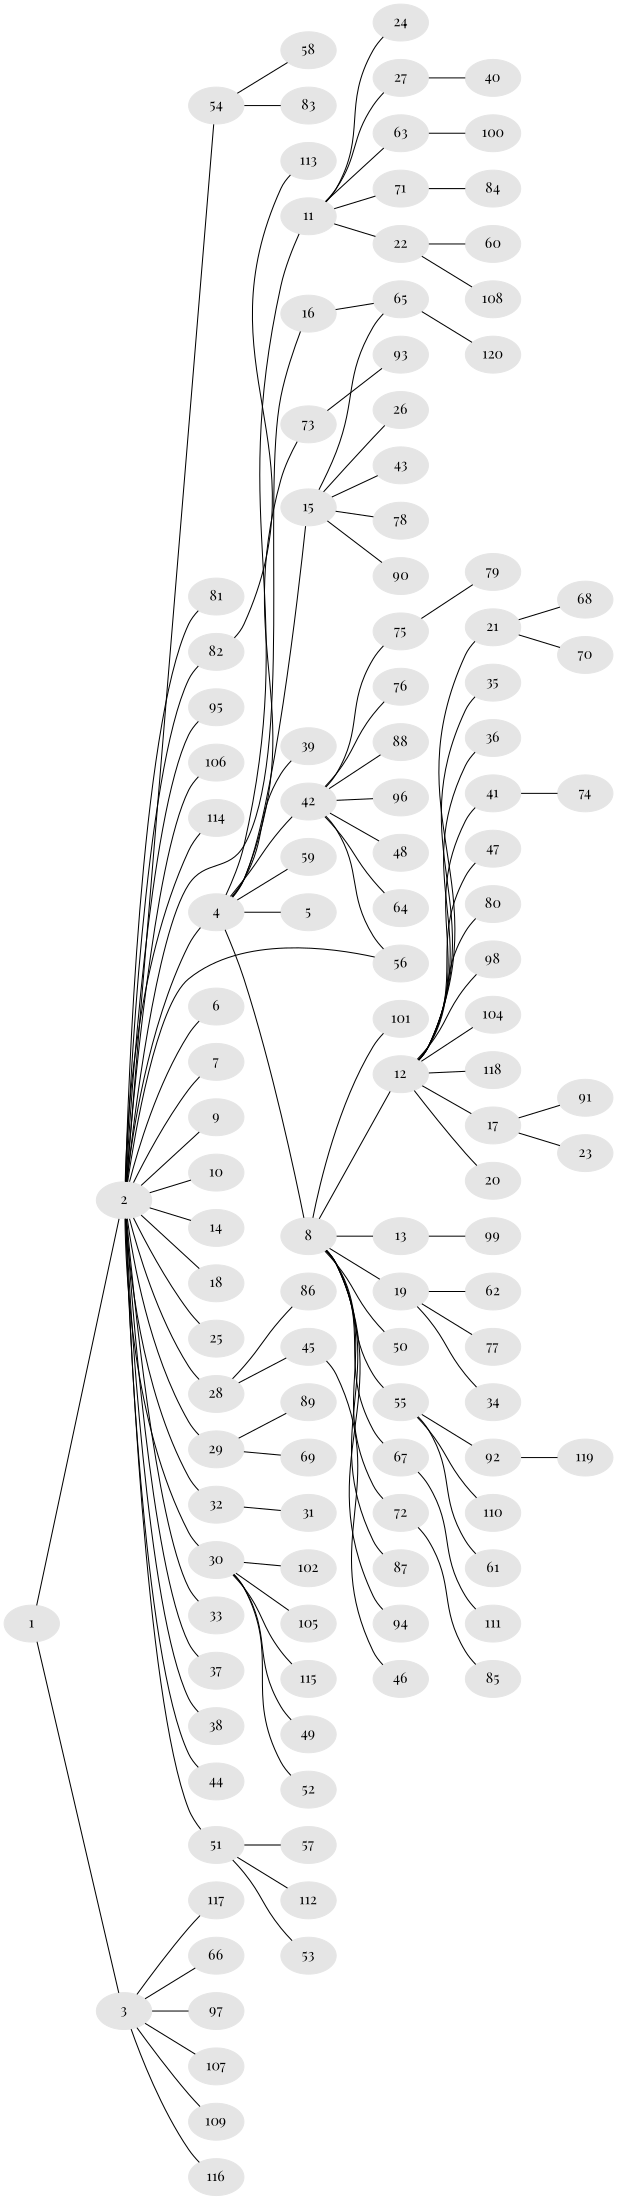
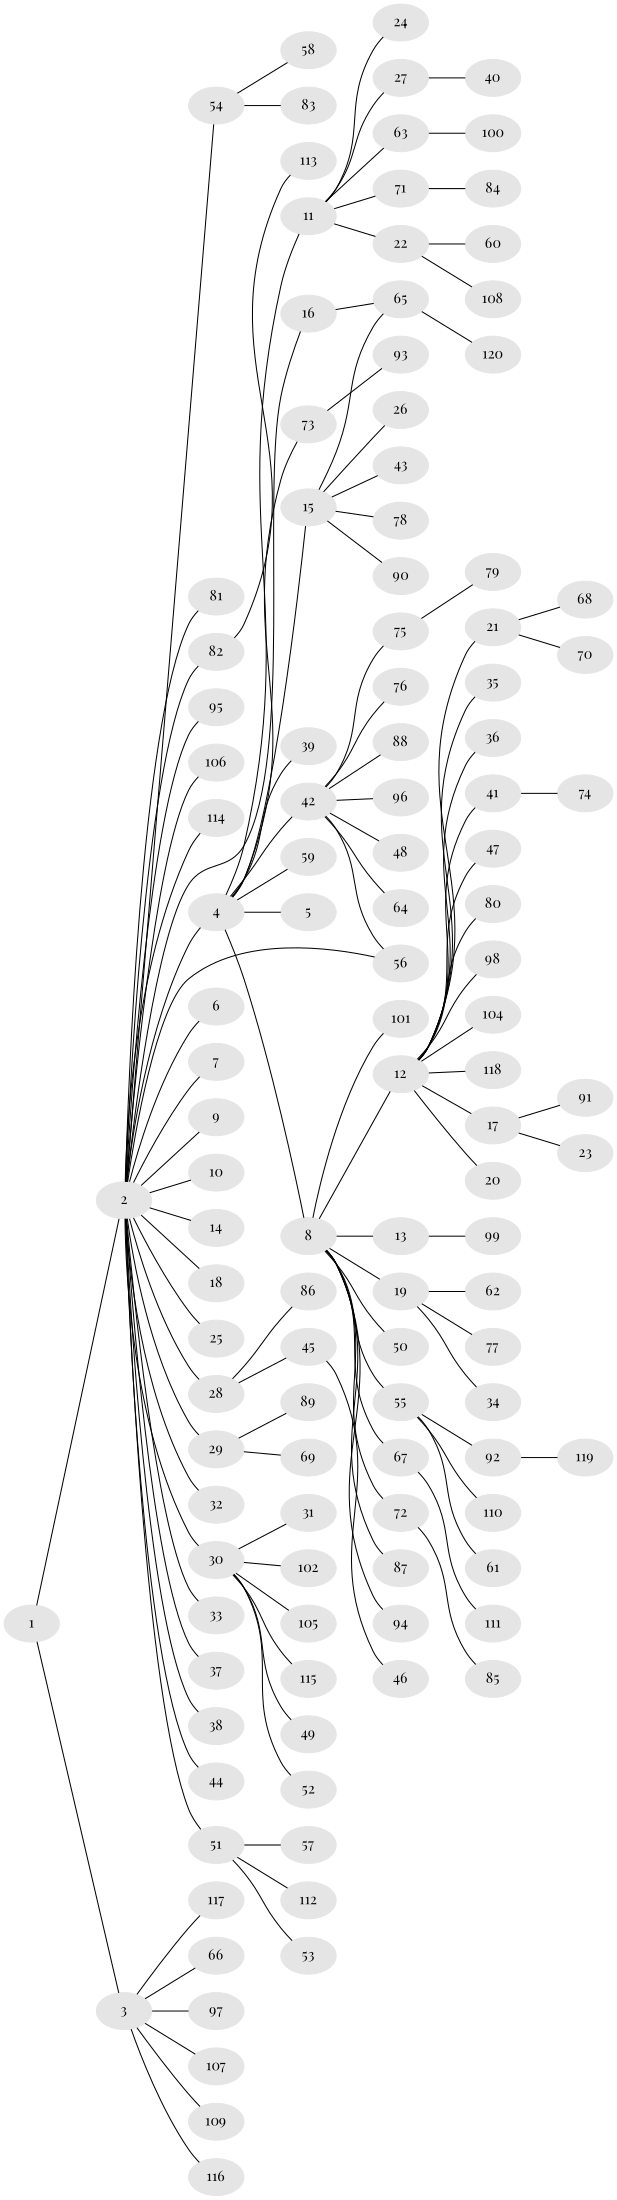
edge "32" -- "31": now "30" -- "31"
